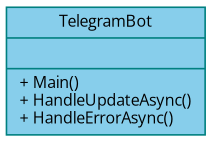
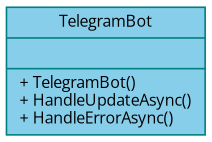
node "TelegramBot": text "+ Main()" -> "+ TelegramBot()"
